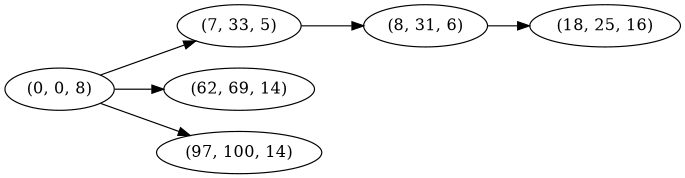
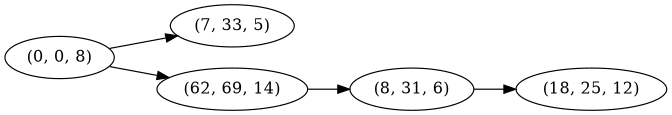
edge "(7, 33, 5)" -> "(8, 31, 6)": now "(62, 69, 14)" -> "(8, 31, 6)"
node "(18, 25, 16)": label "(18, 25, 16)" -> "(18, 25, 12)"
node "(97, 100, 14)": removed
